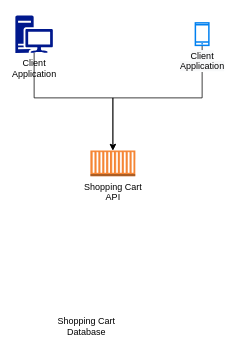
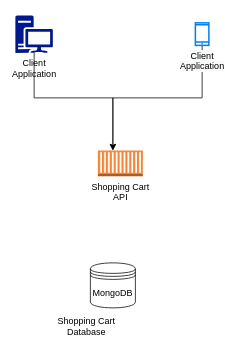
node "Shopping Cart API": moved (113, 163) -> (120, 163)
node "MongoDB": added
